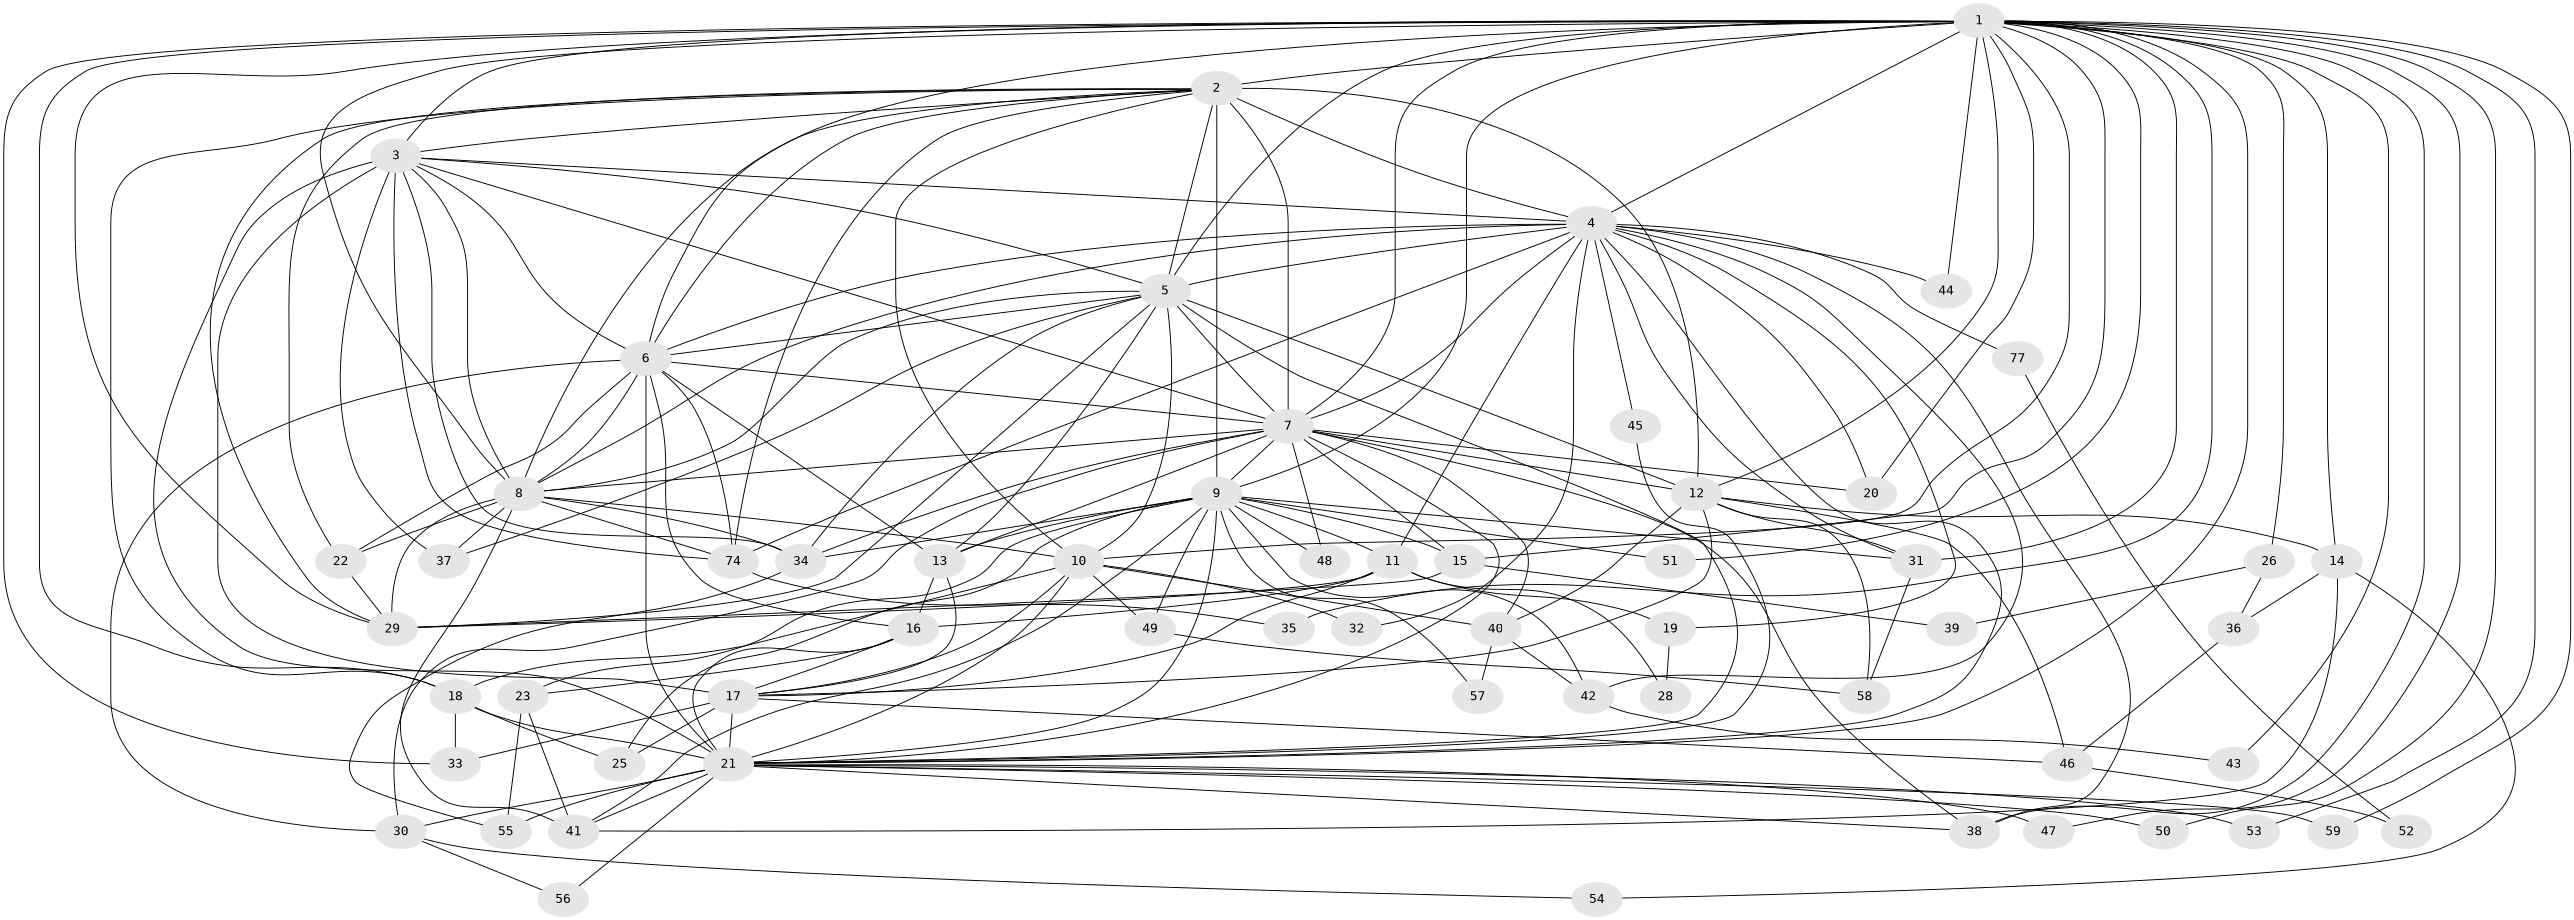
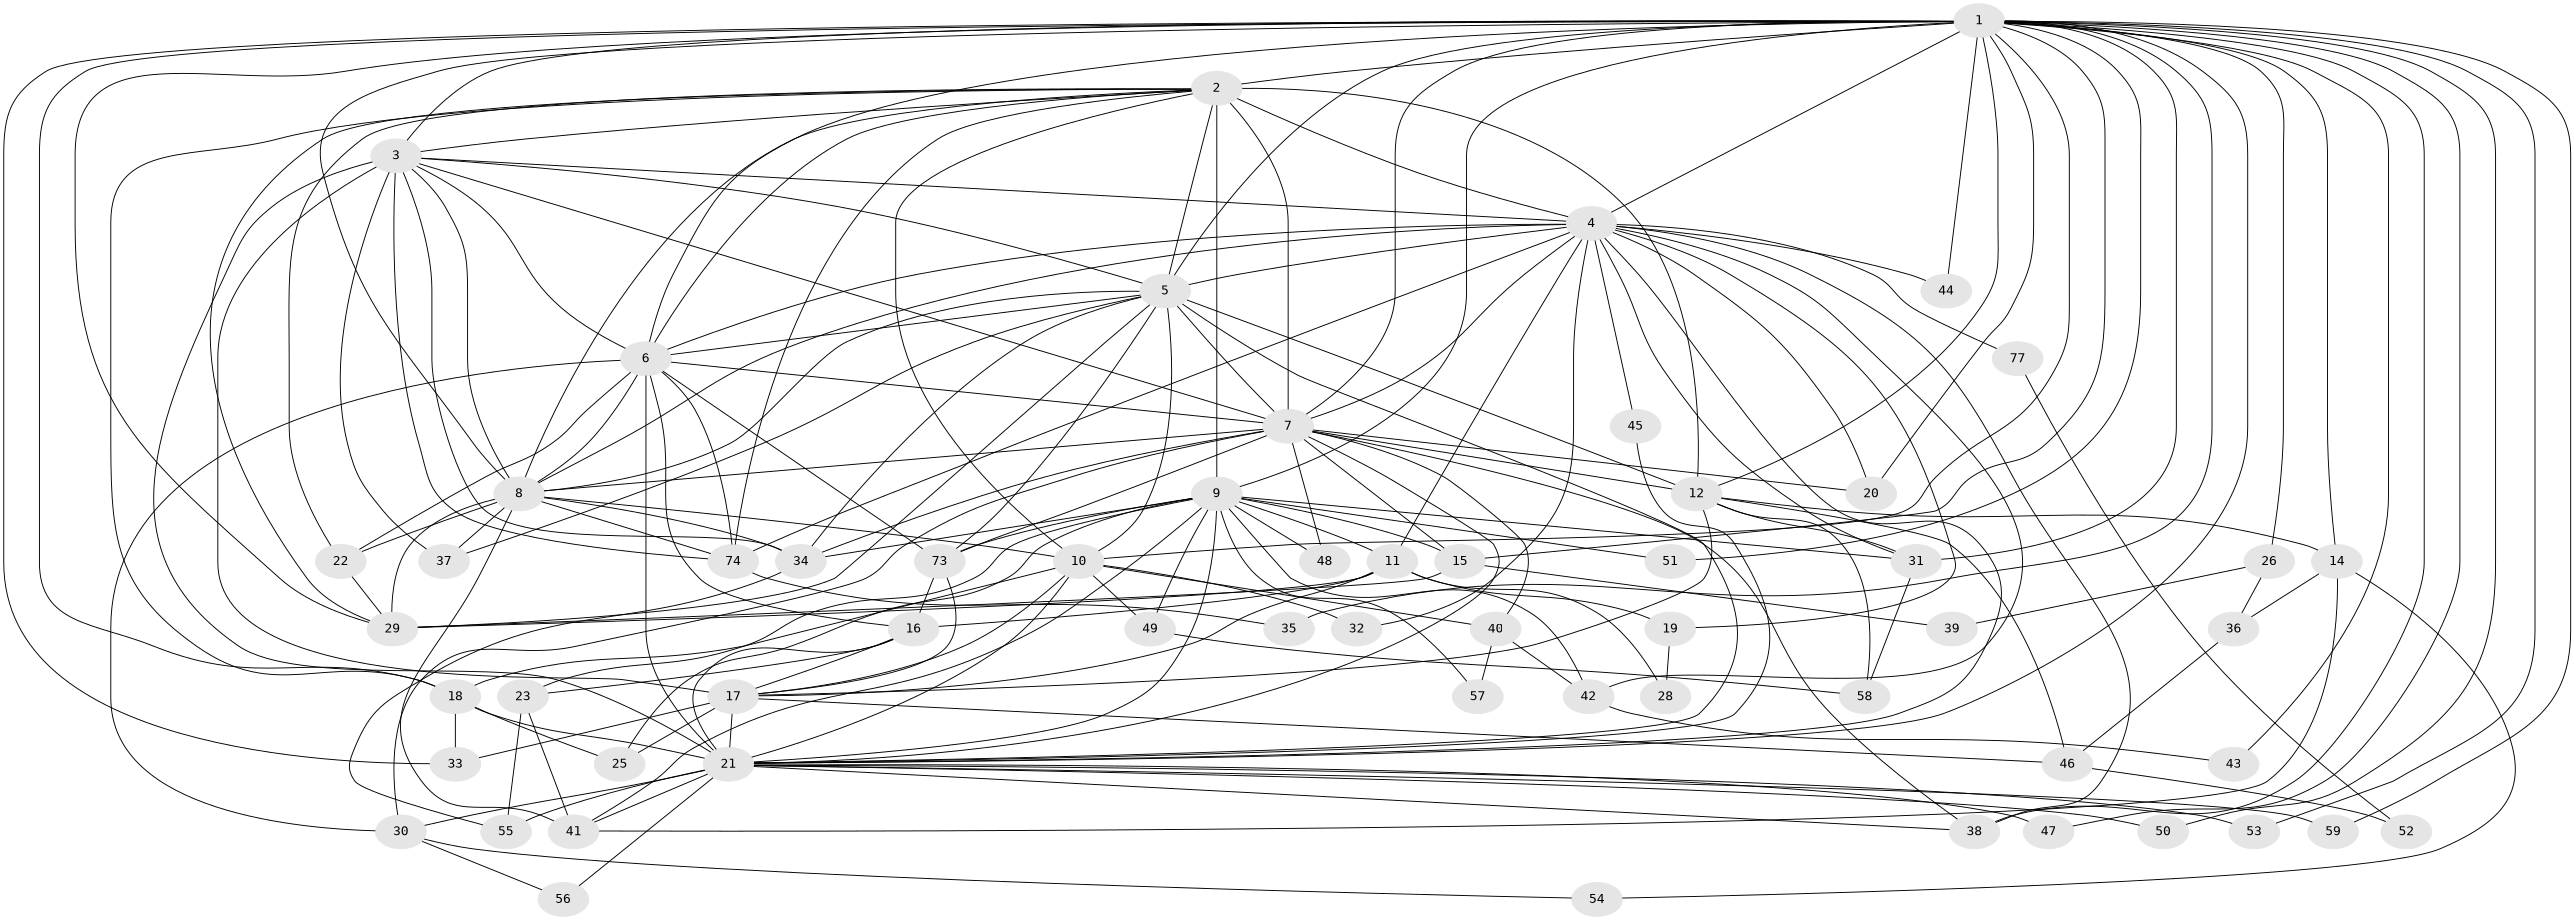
edge "7" -- "9": removed
node "13": label "13" -> "73"
edge "12" -- "40": removed
